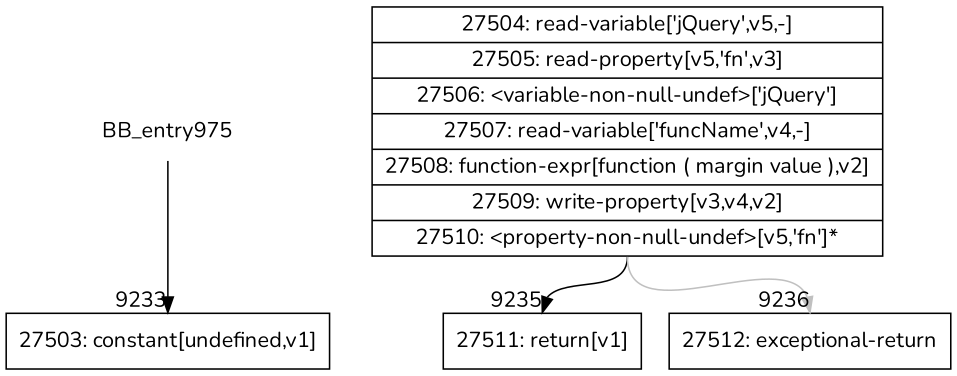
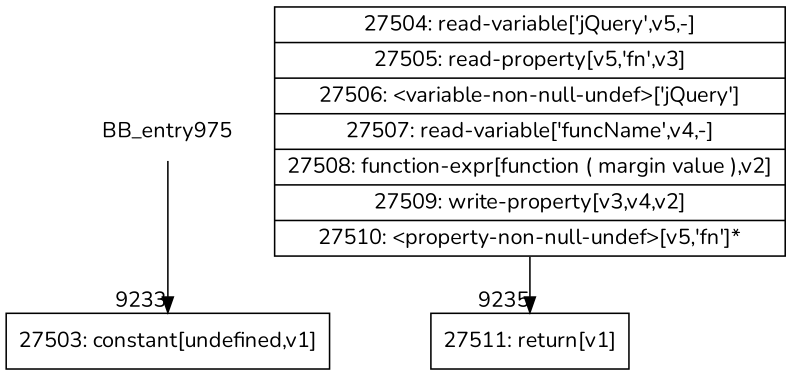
node "27512: exceptional-return": removed
